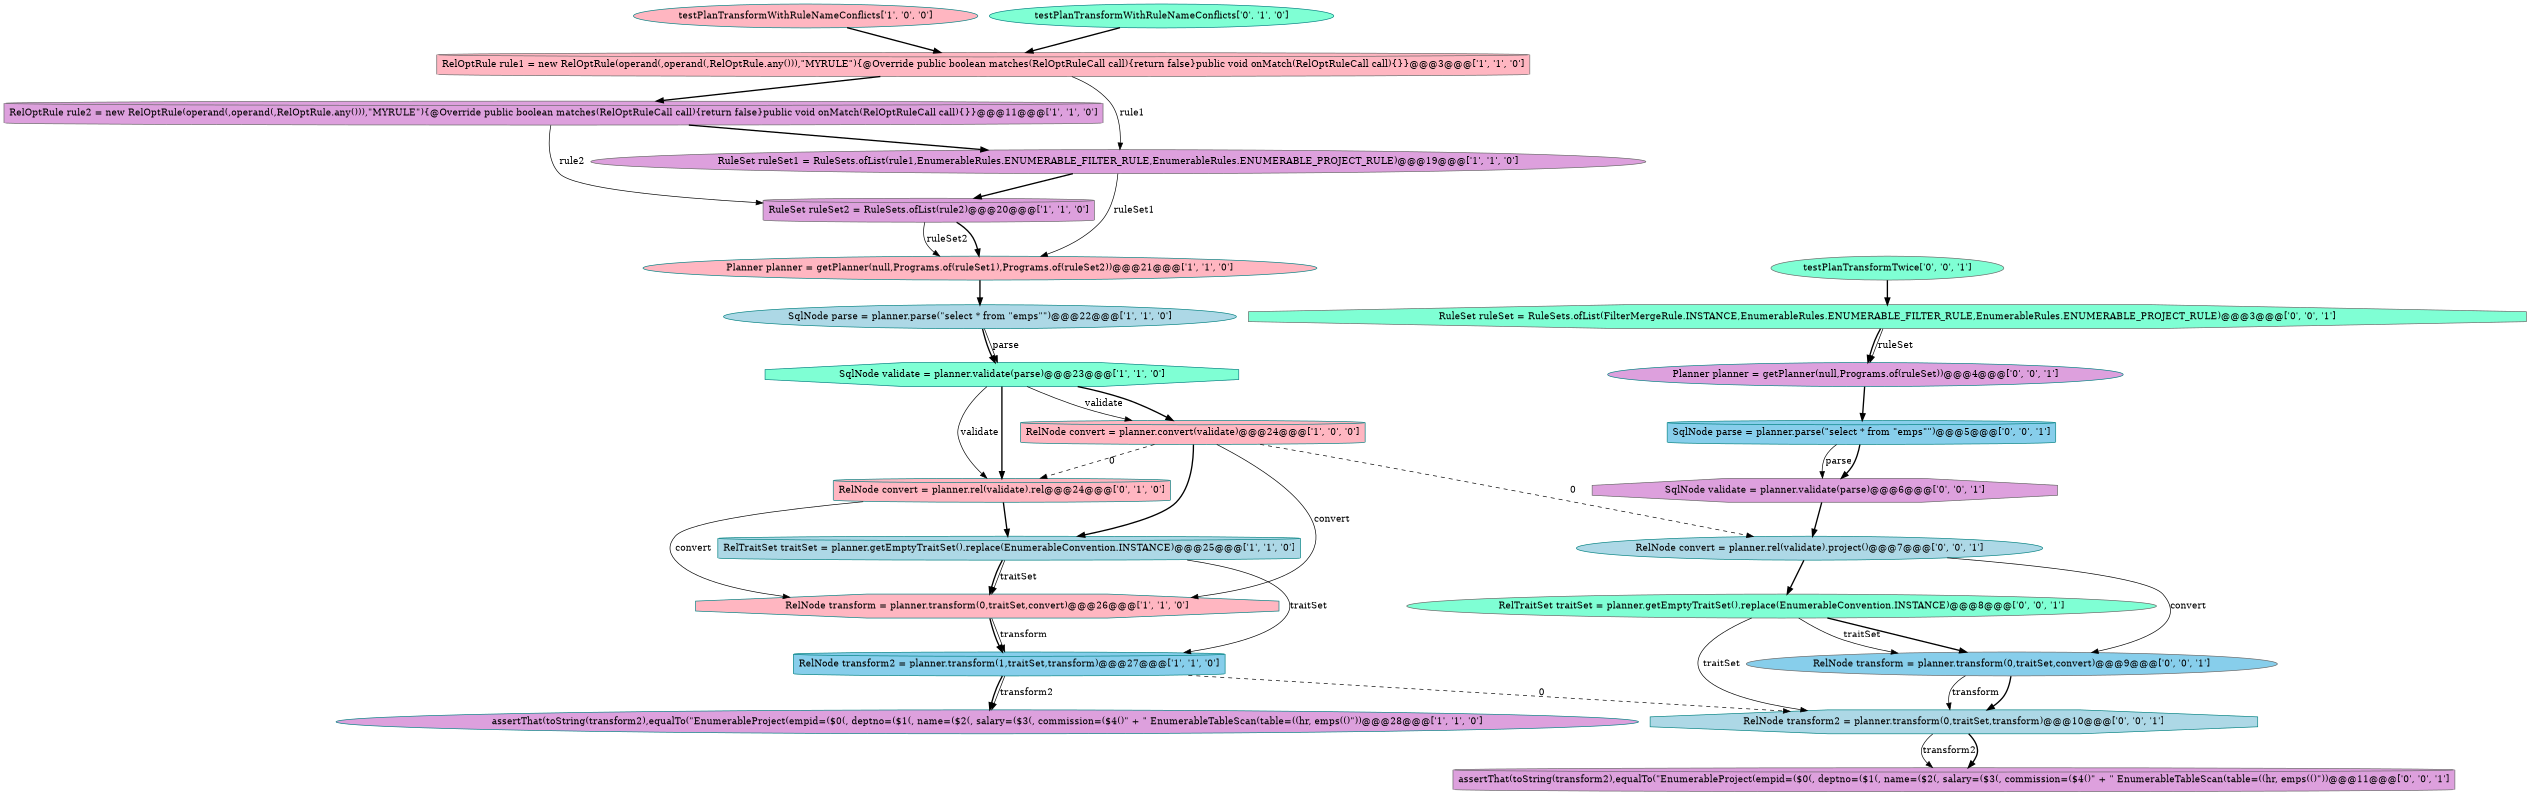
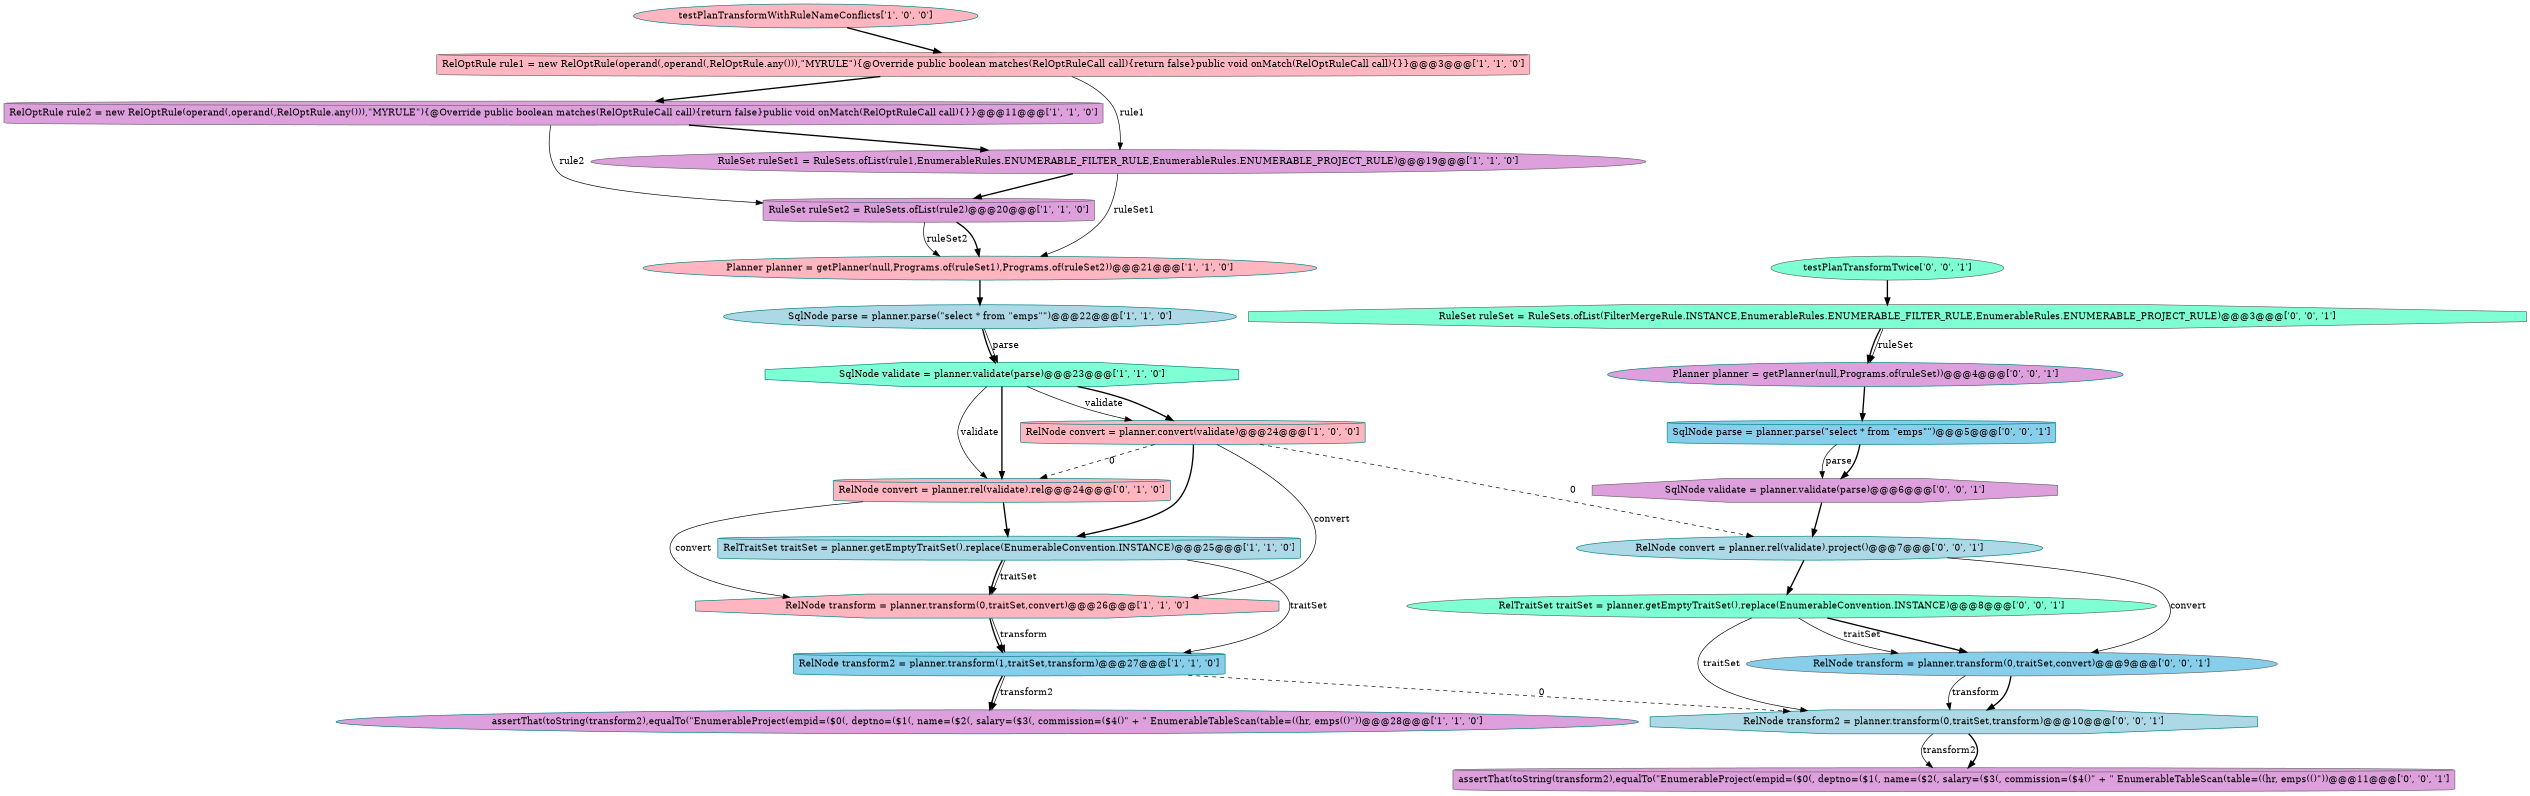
node "testPlanTransformWithRuleNameConflicts['0', '1', '0']": removed
